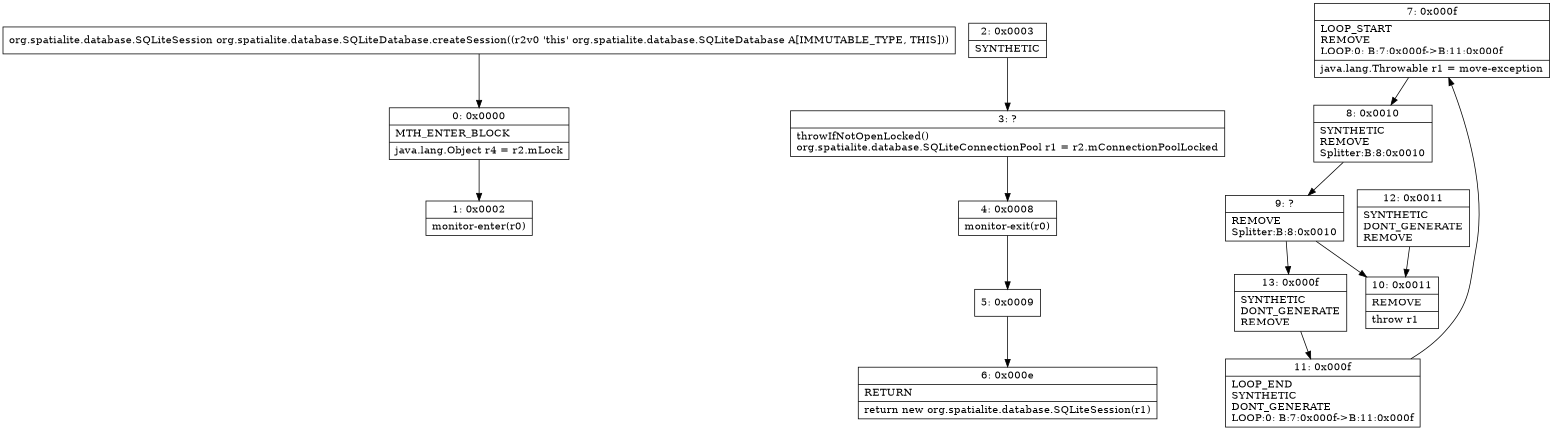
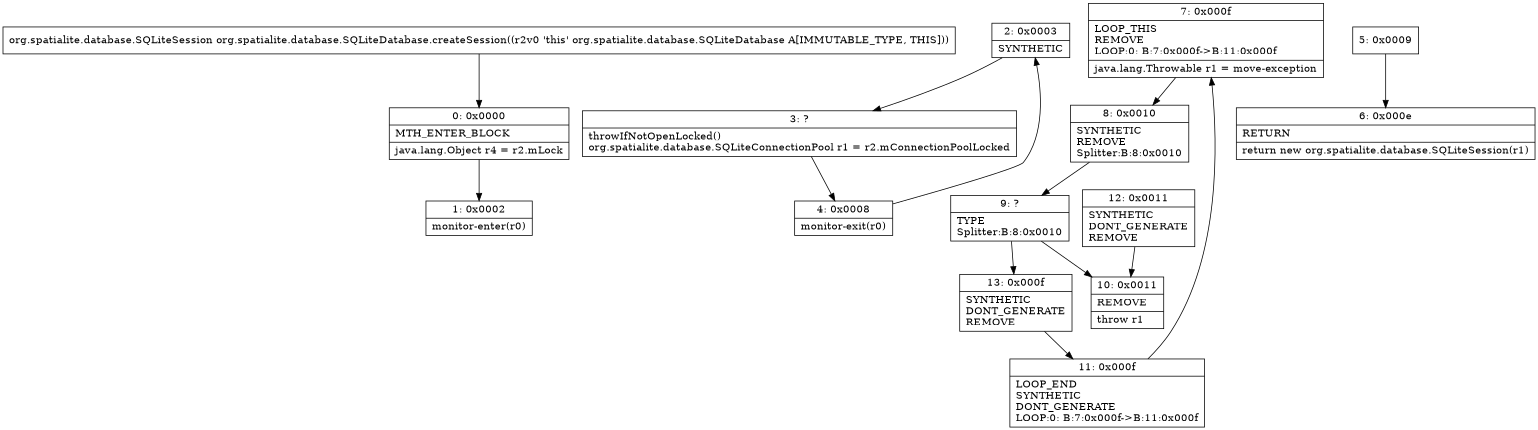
node "7: 0x000f": text "LOOP_START" -> "LOOP_THIS"
node "9: ?": text "REMOVE" -> "TYPE"
edge "4: 0x0008" -> "5: 0x0009": now "4: 0x0008" -> "2: 0x0003"
